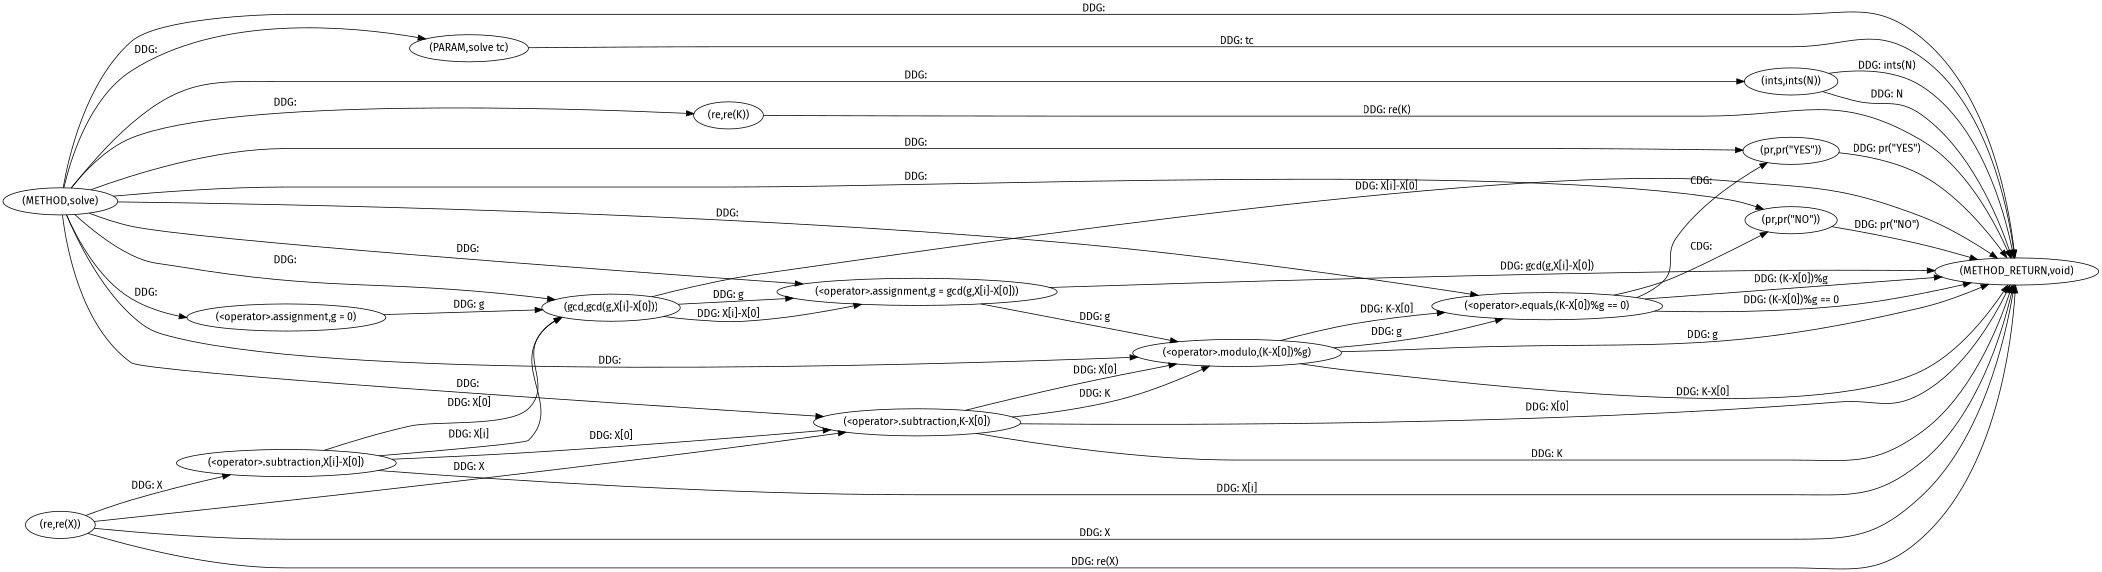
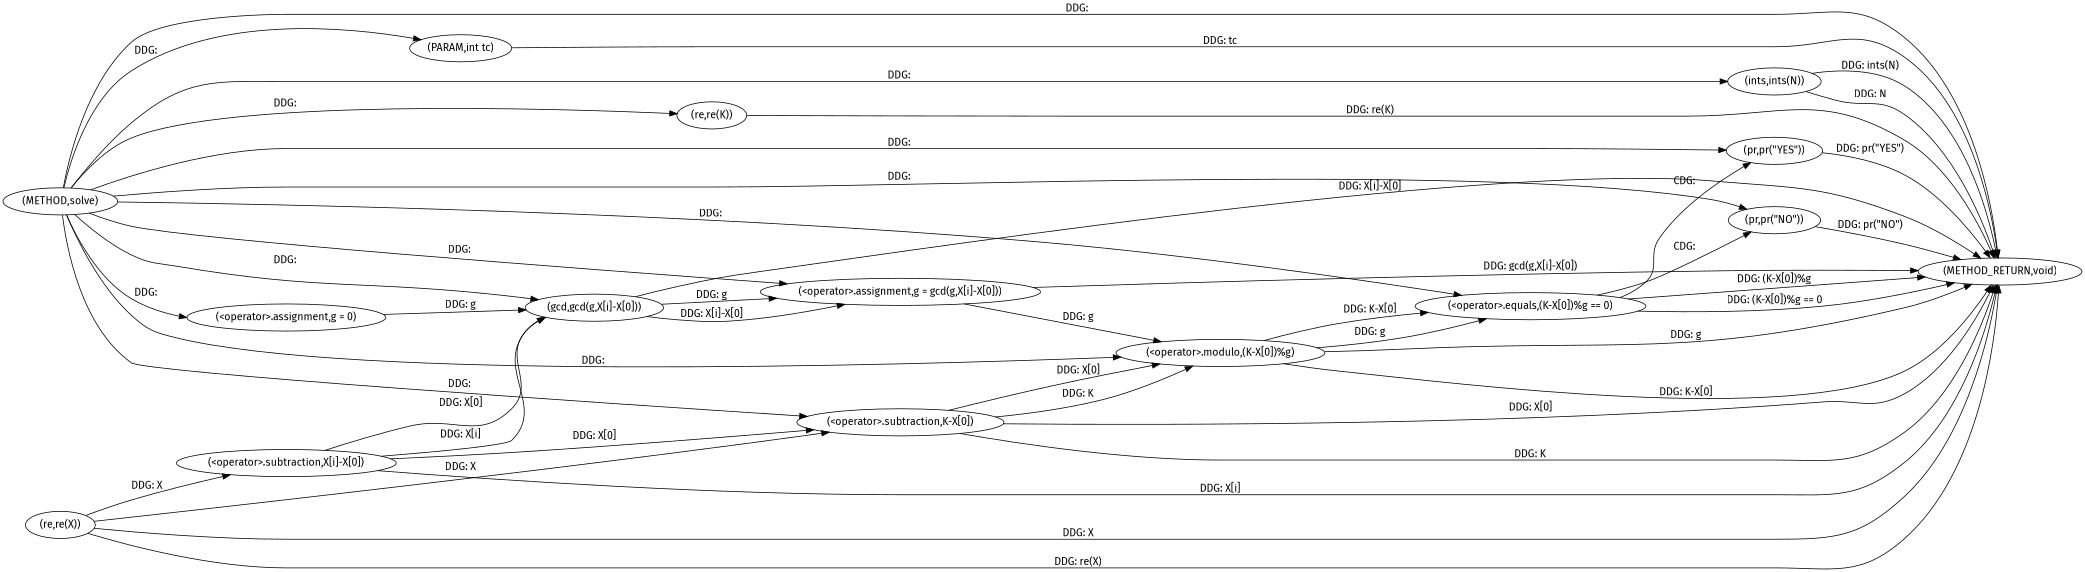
node "(PARAM,solve tc)": label "(PARAM,solve tc)" -> "(PARAM,int tc)"
